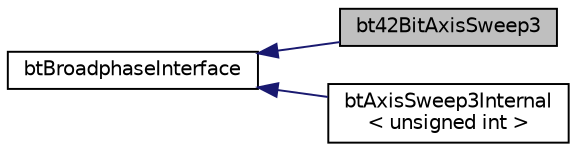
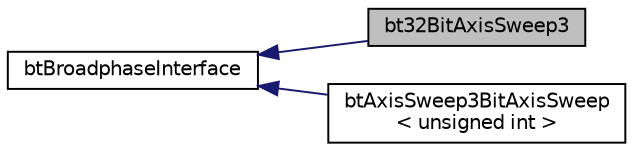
node "bt42BitAxisSweep3": label "bt42BitAxisSweep3" -> "bt32BitAxisSweep3"
node "btAxisSweep3Internal < unsigned int >": label "btAxisSweep3Internal < unsigned int >" -> "btAxisSweep3BitAxisSweep < unsigned int >"
